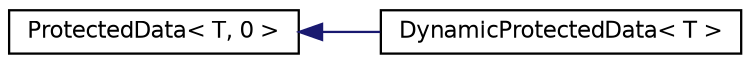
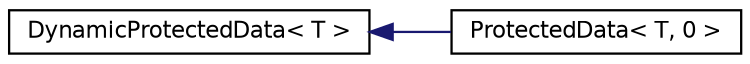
edge "DynamicProtectedData< T >" -> "ProtectedData< T, 0 >": reversed
